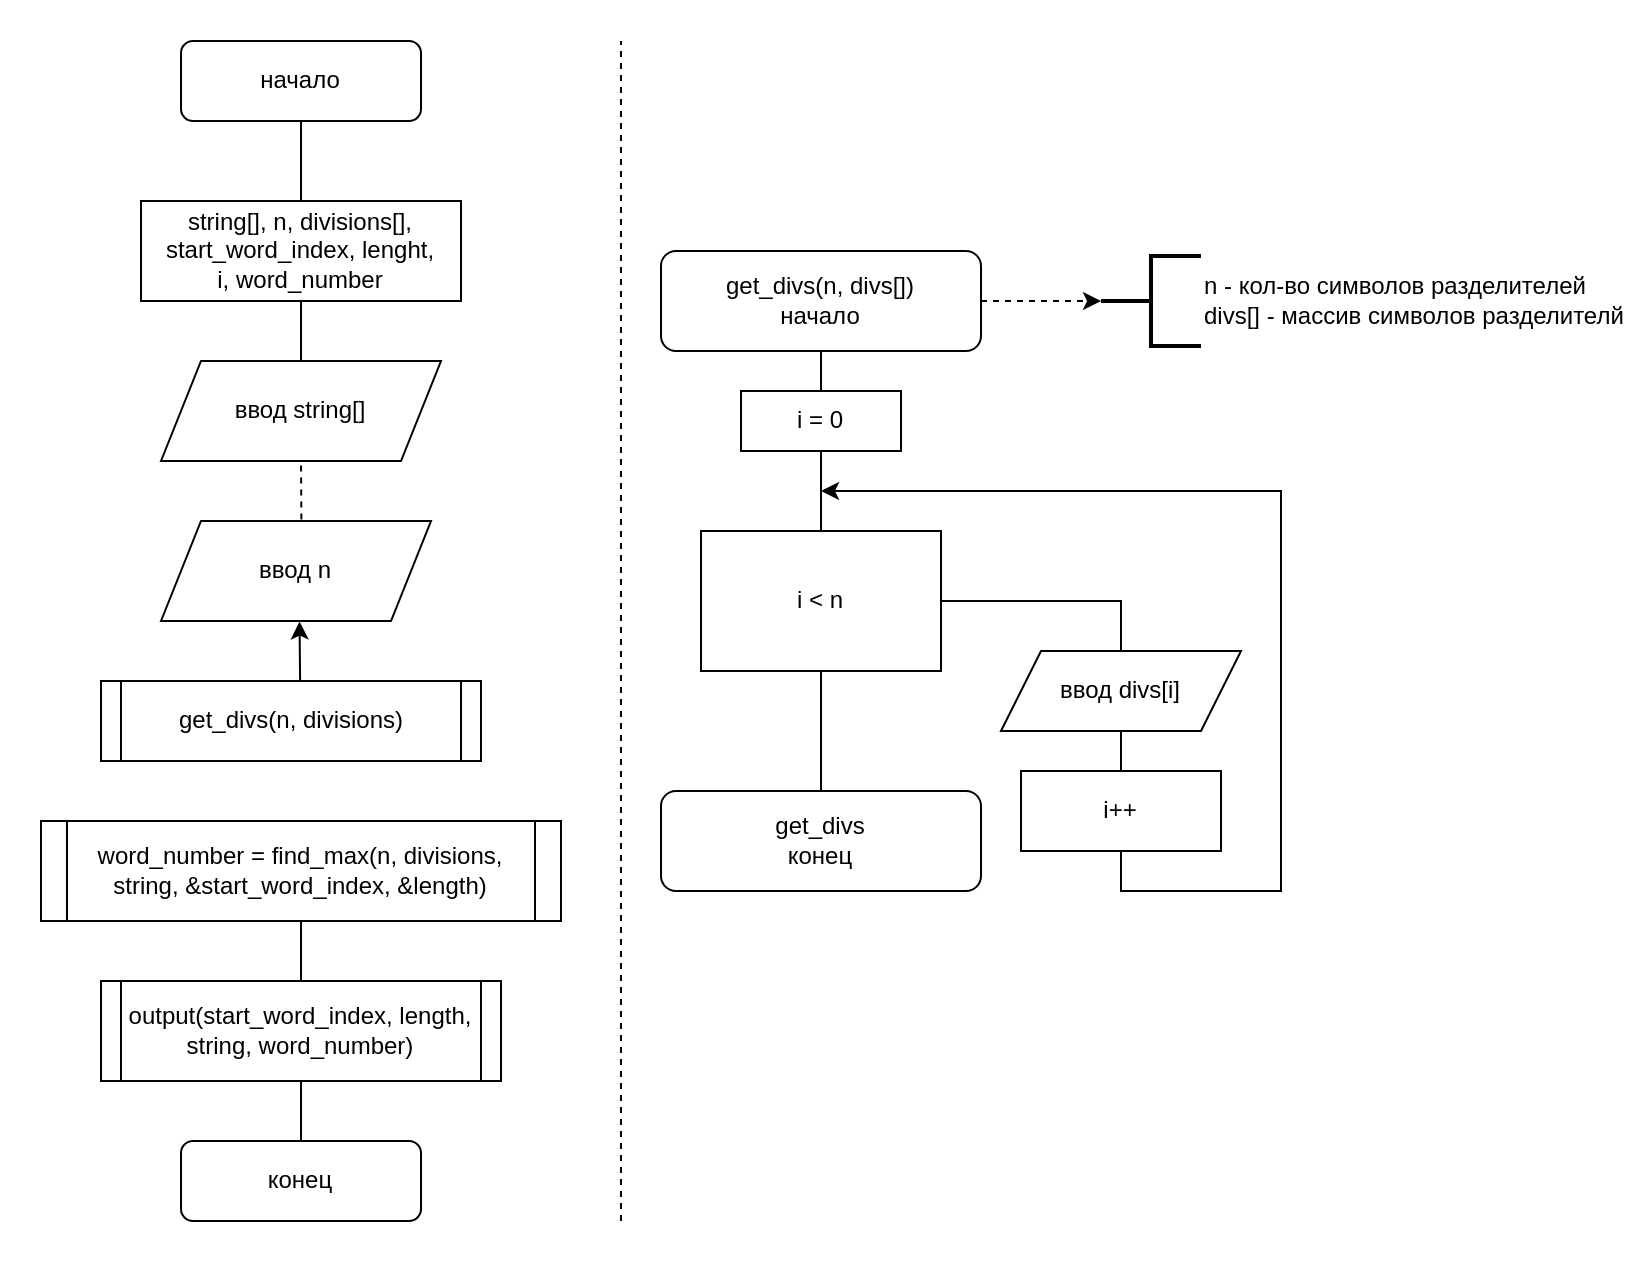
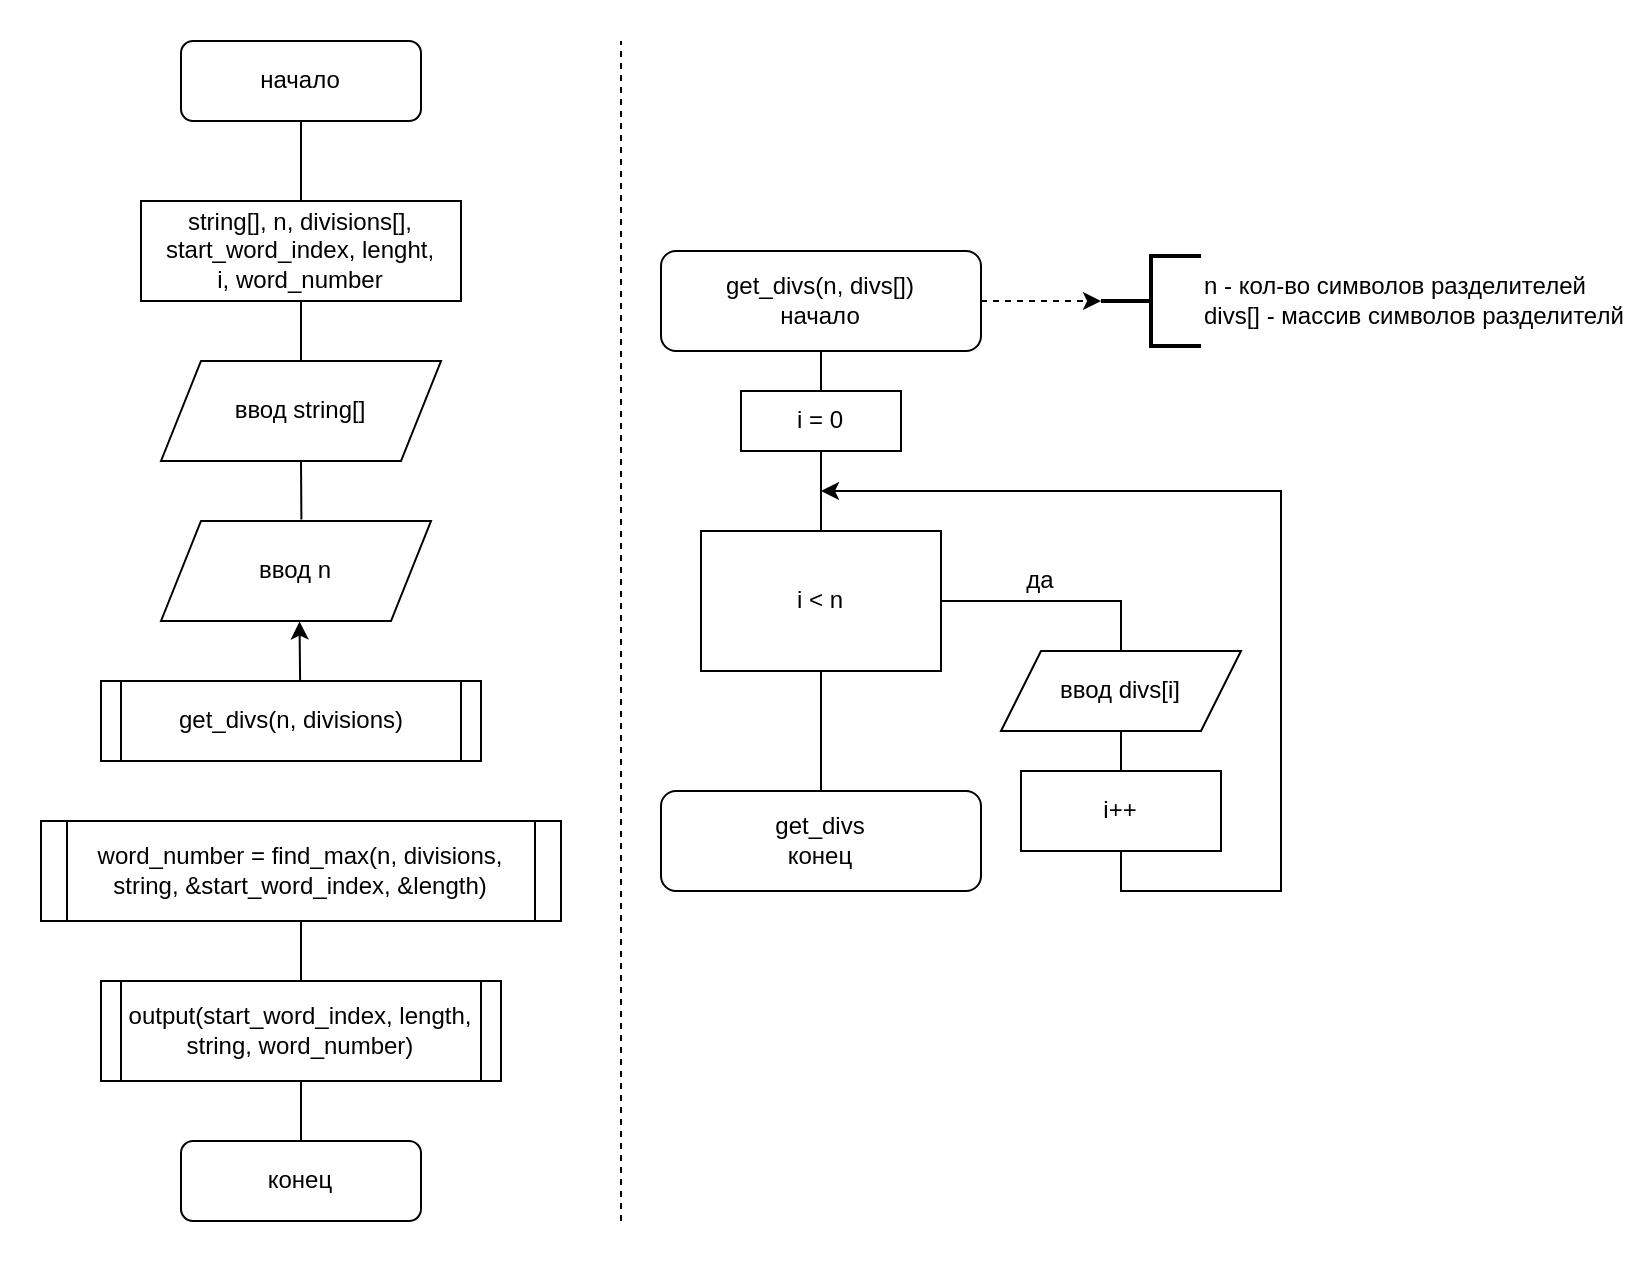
edge "ввод string[]" -- "ввод n": style dashed -> solid
node "да": added
